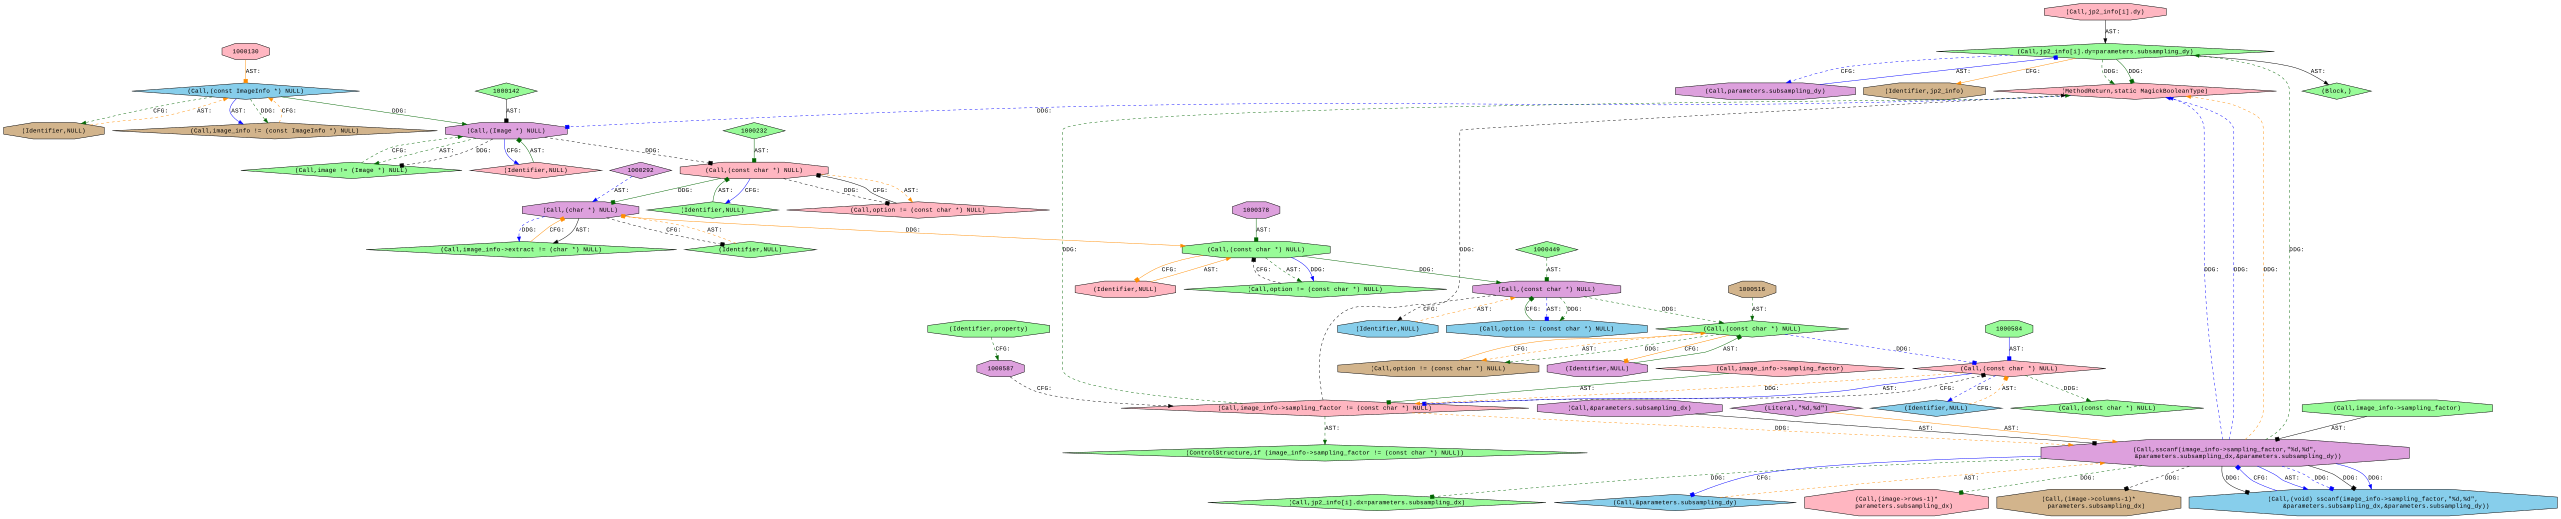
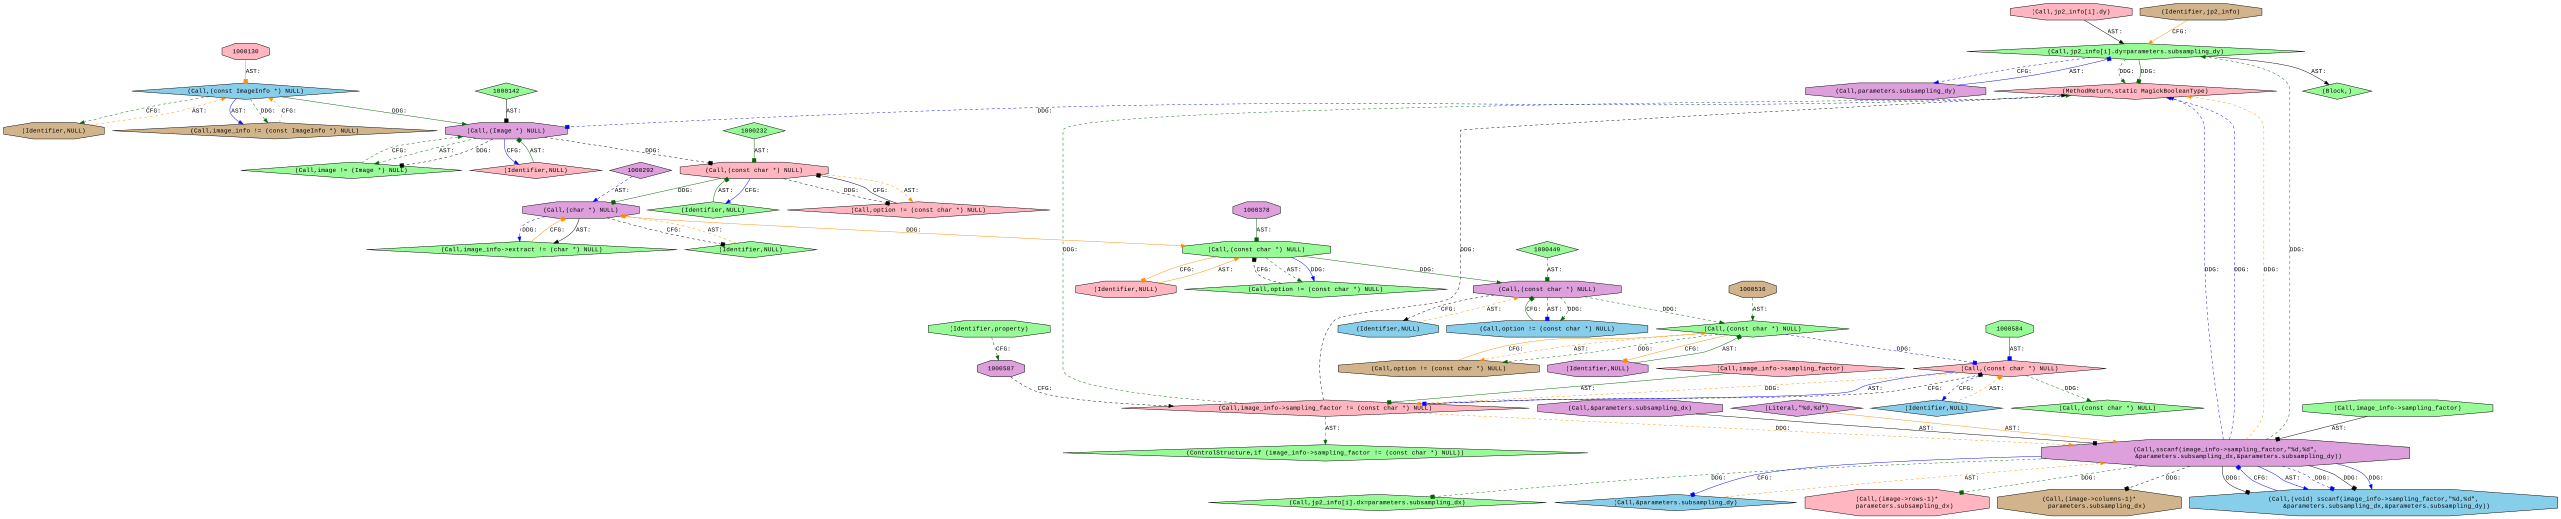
edge "(Call,jp2_info[i].dy=parameters.subsampling_dy)" -> "(Identifier,jp2_info)": reversed
